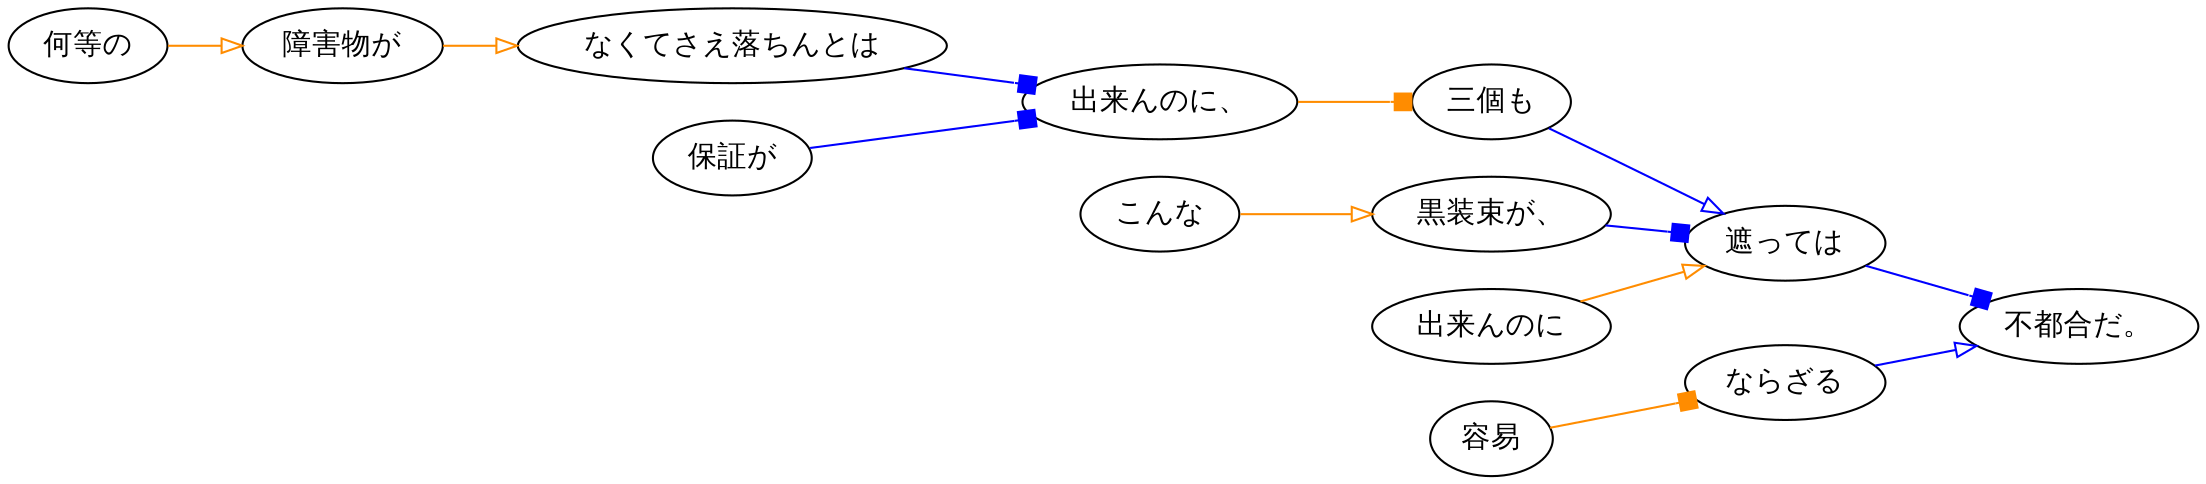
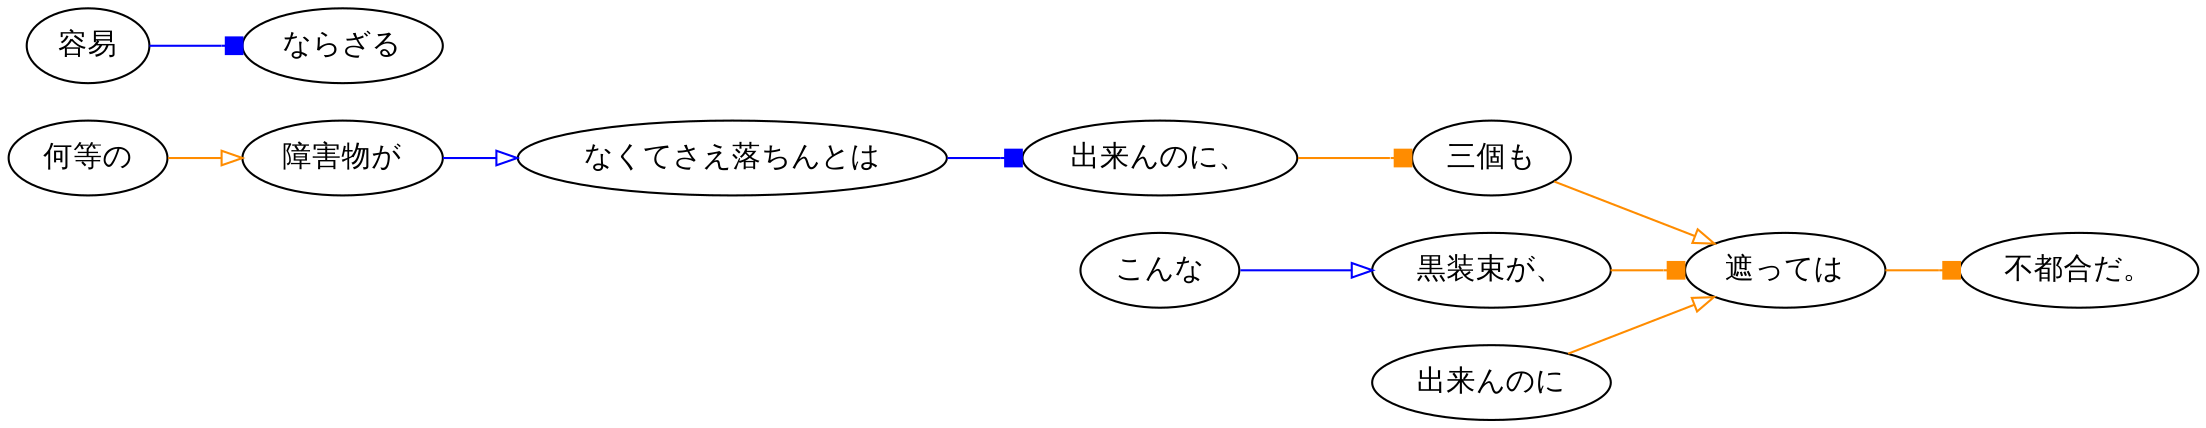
edge "障害物が" -> "なくてさえ落ちんとは": color darkorange -> blue
node "保証が": removed
edge "三個も" -> "遮っては": color blue -> darkorange
edge "こんな" -> "黒装束が、": color darkorange -> blue
edge "黒装束が、" -> "遮っては": color blue -> darkorange
edge "遮っては" -> "不都合だ。": color blue -> darkorange
edge "ならざる" -> "不都合だ。": removed
edge "容易" -> "ならざる": color darkorange -> blue
